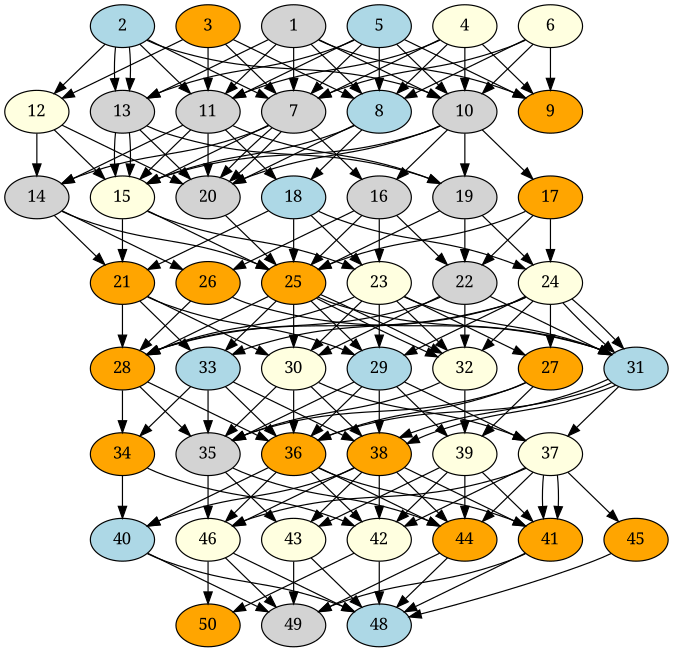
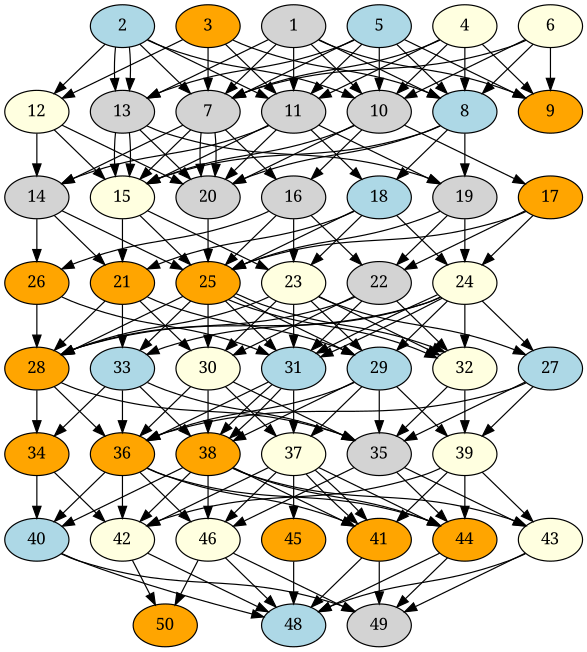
edge "10" -> "19": now "8" -> "19"
node "27": fillcolor orange -> lightblue
